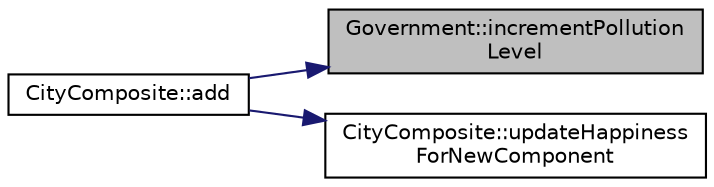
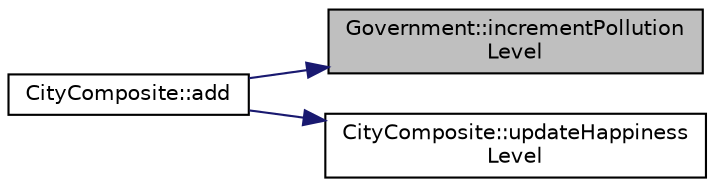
node "CityComposite::updateHappiness ForNewComponent": label "CityComposite::updateHappiness ForNewComponent" -> "CityComposite::updateHappiness Level"
